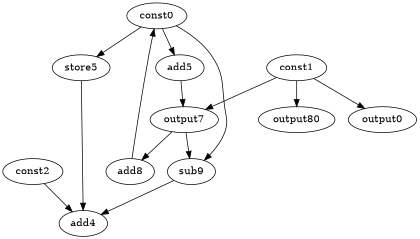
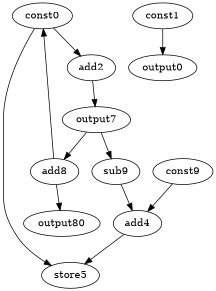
node "add5": label "add5" -> "add2"
edge "const0" -> "sub9": removed
edge "const1" -> "output80": now "add8" -> "output80"
edge "const1" -> "output7": removed
edge "store5" -> "add4": reversed
node "const2": label "const2" -> "const9"
